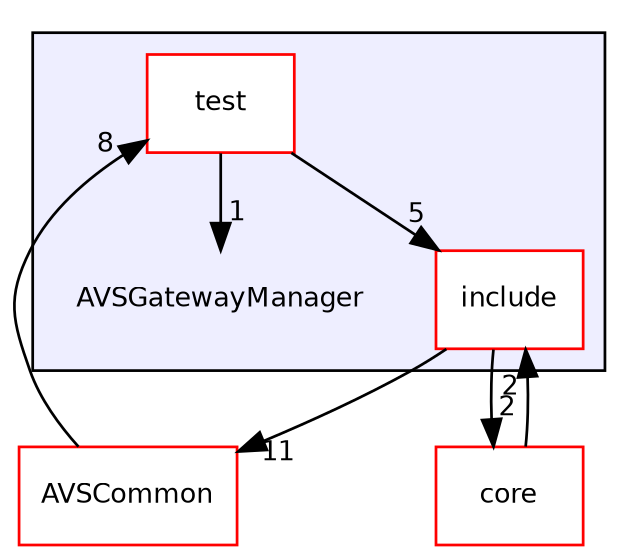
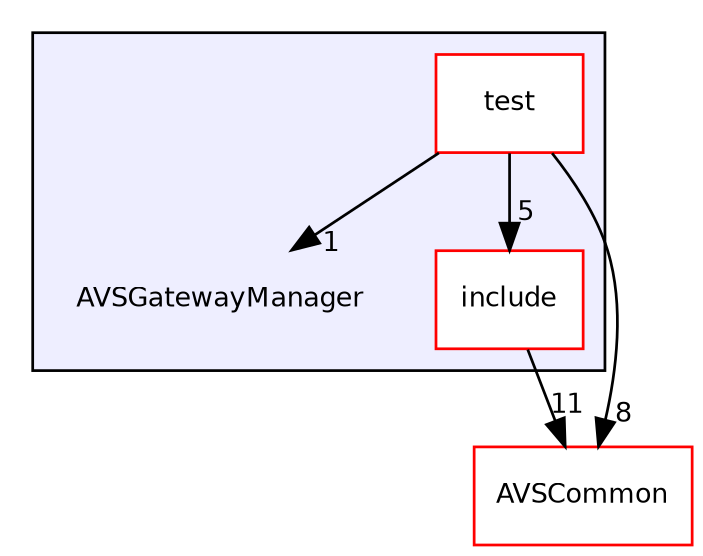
edge "AVSCommon" -> "test": reversed
node "core": removed
